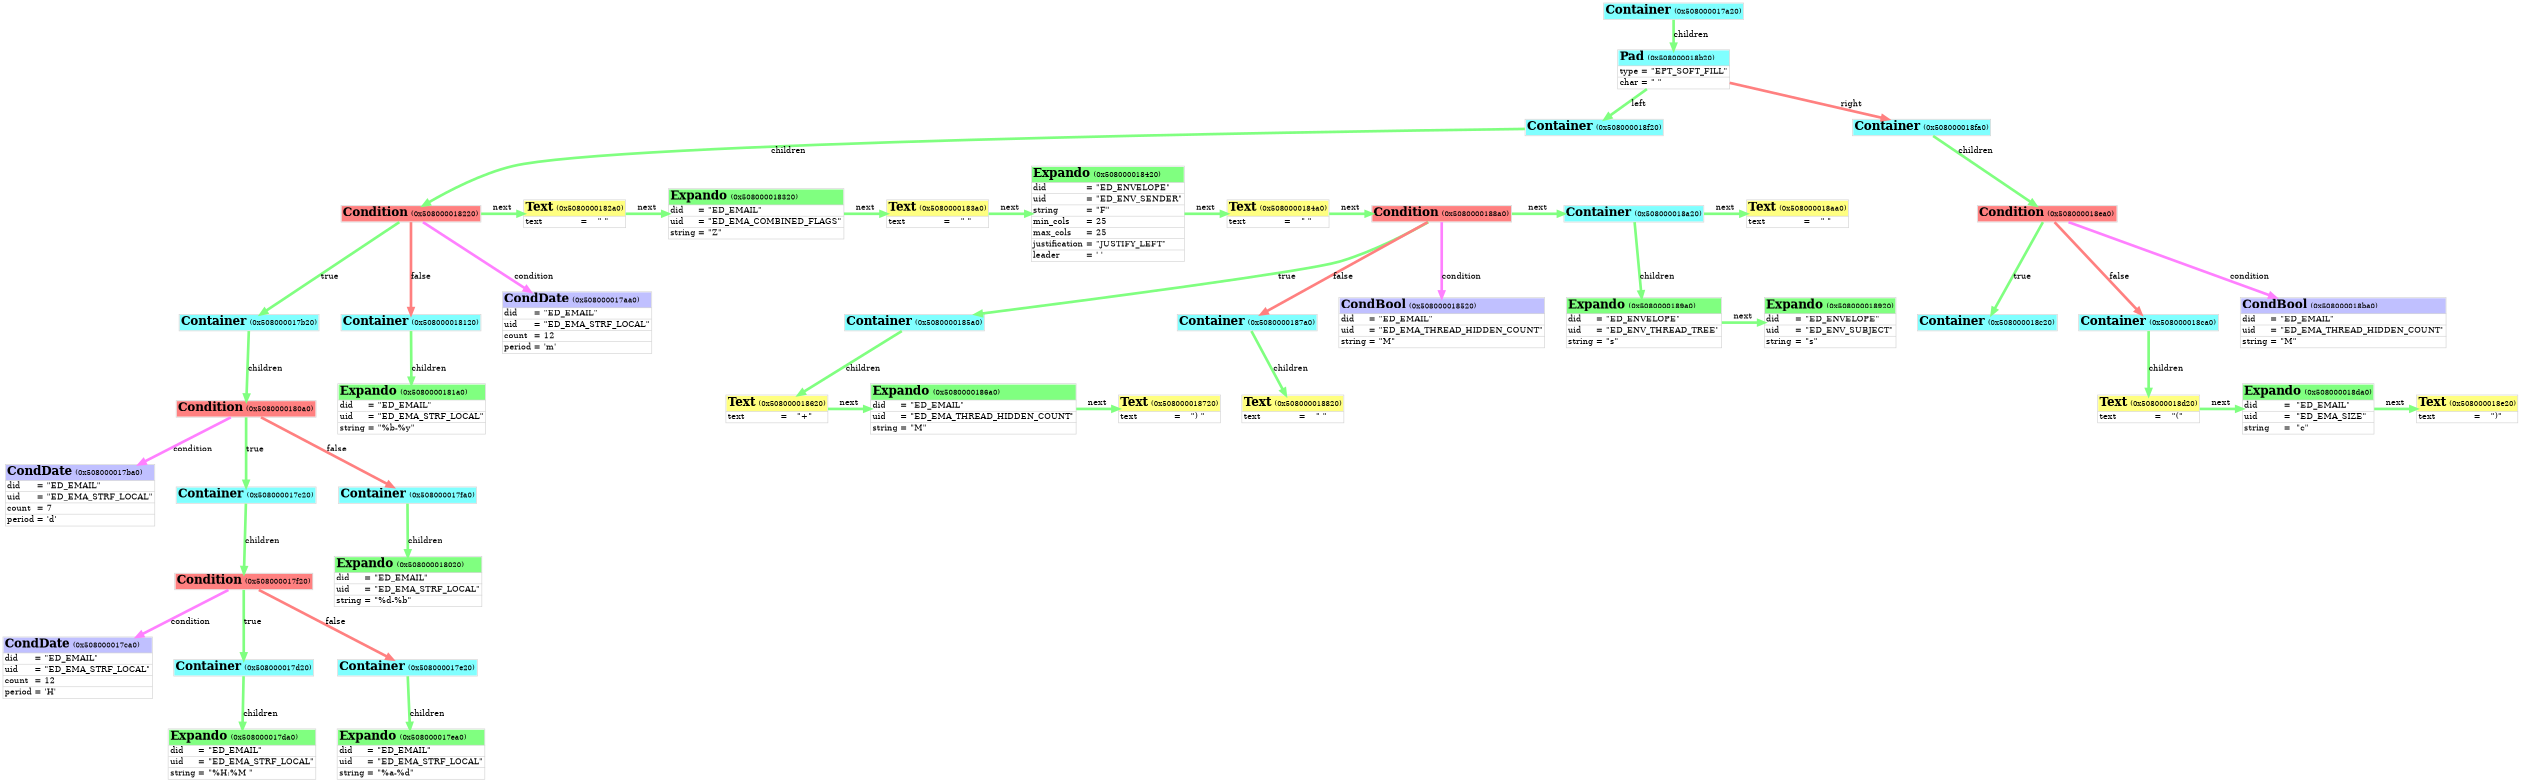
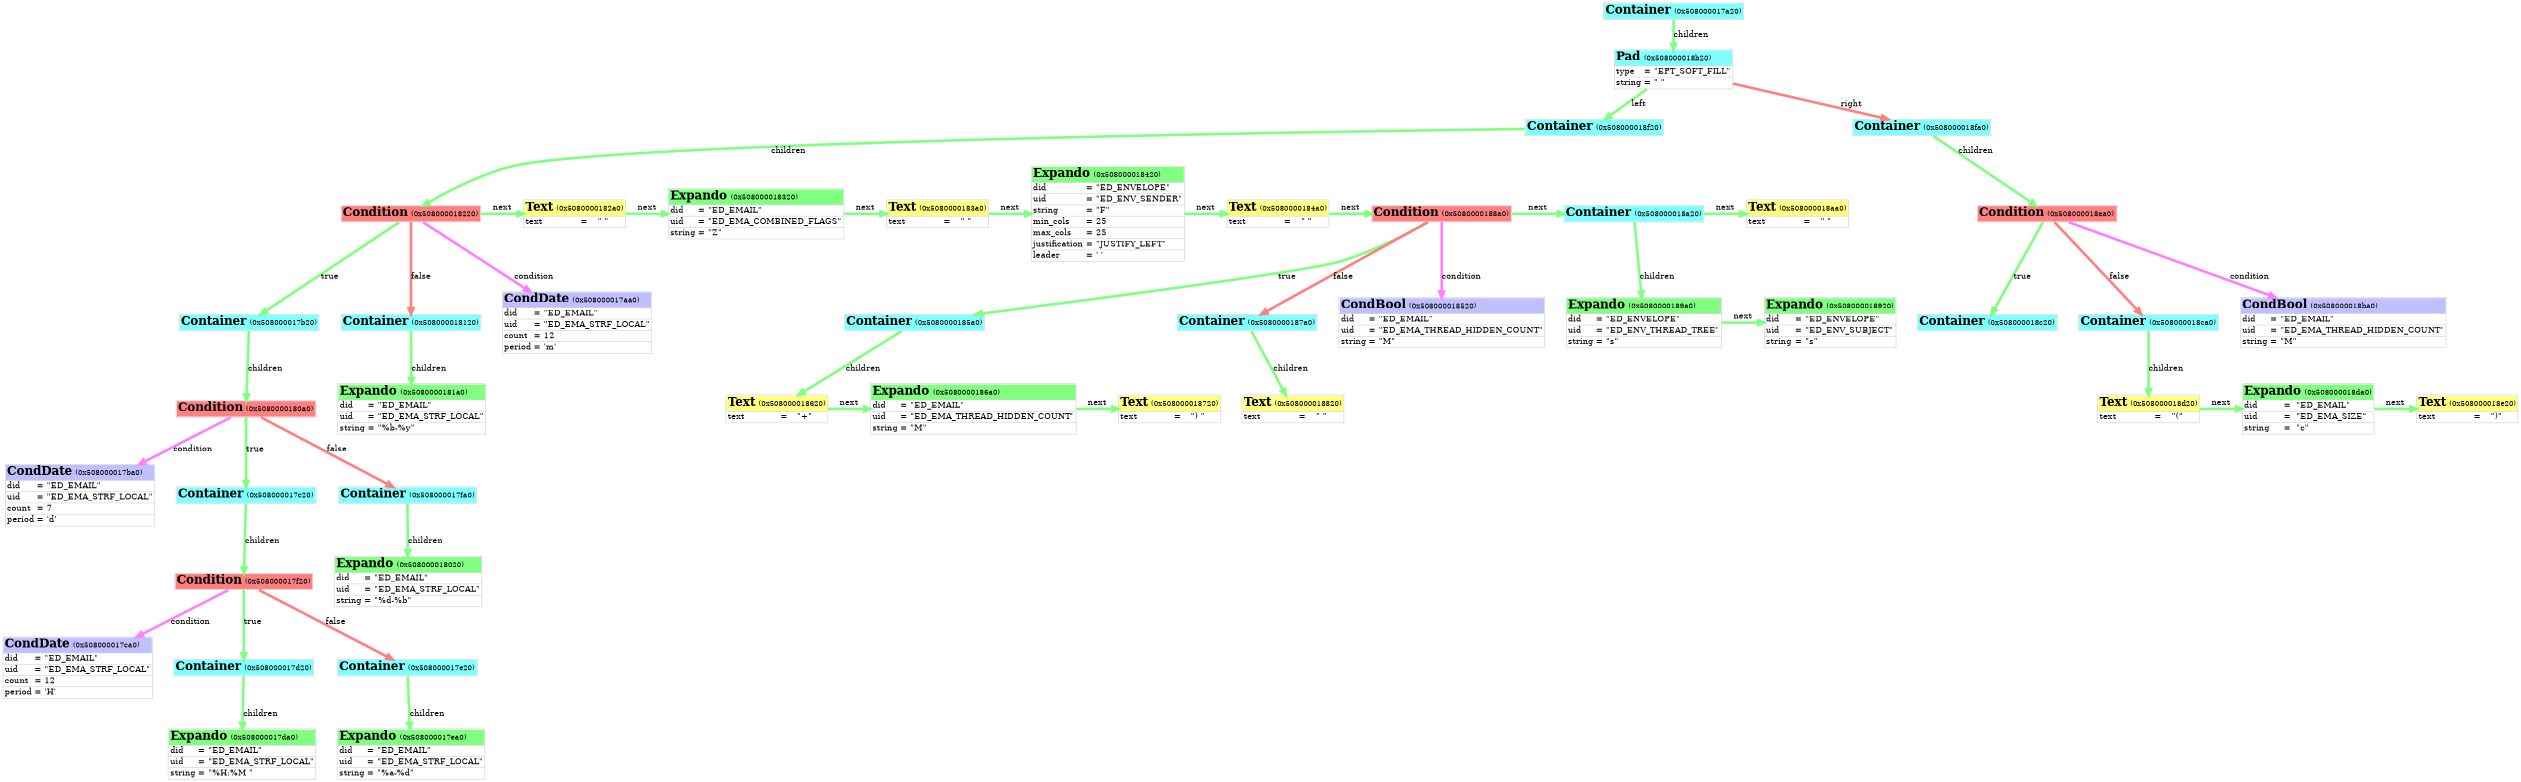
node "Pad": text "char" -> "string"
